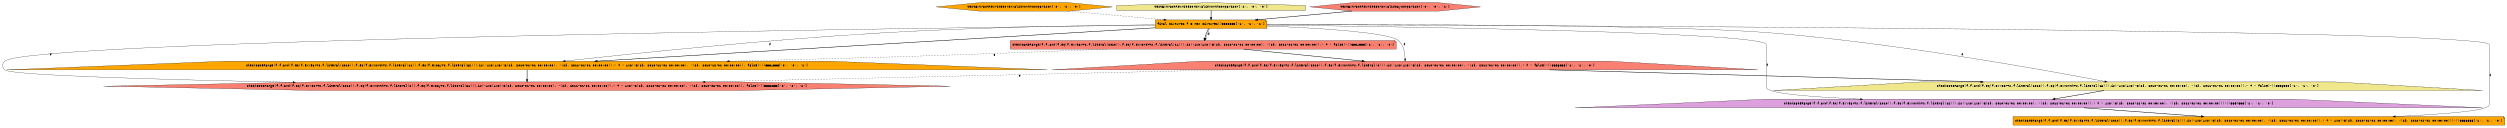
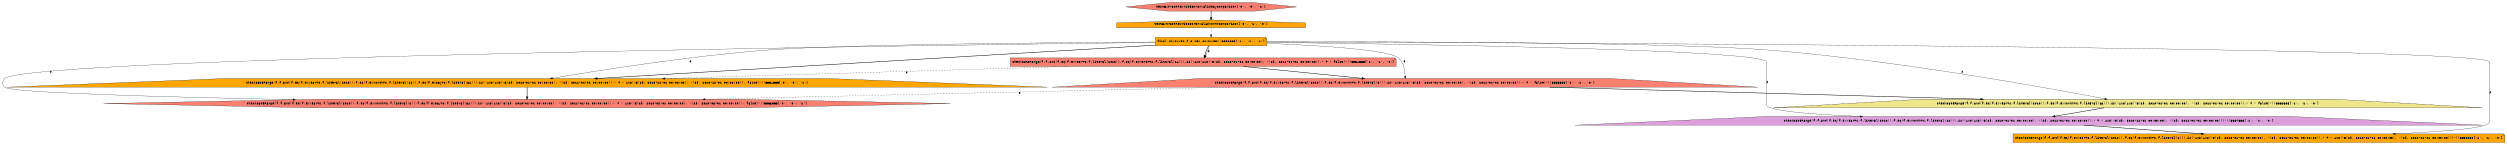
node "testExtractRewriteForInvalidMonthComparison['0', '1', '0']": shape hexagon -> house
node "testExtractRewriteForInvalidMonthComparison['1', '0', '0']": removed
edge "testExtractRewriteForInvalidDayComparison['0', '0', '1']" -> "final Fixture2 f = new Fixture2()@@@3@@@['1', '1', '1']": now "testExtractRewriteForInvalidDayComparison['0', '0', '1']" -> "testExtractRewriteForInvalidMonthComparison['0', '1', '0']"
